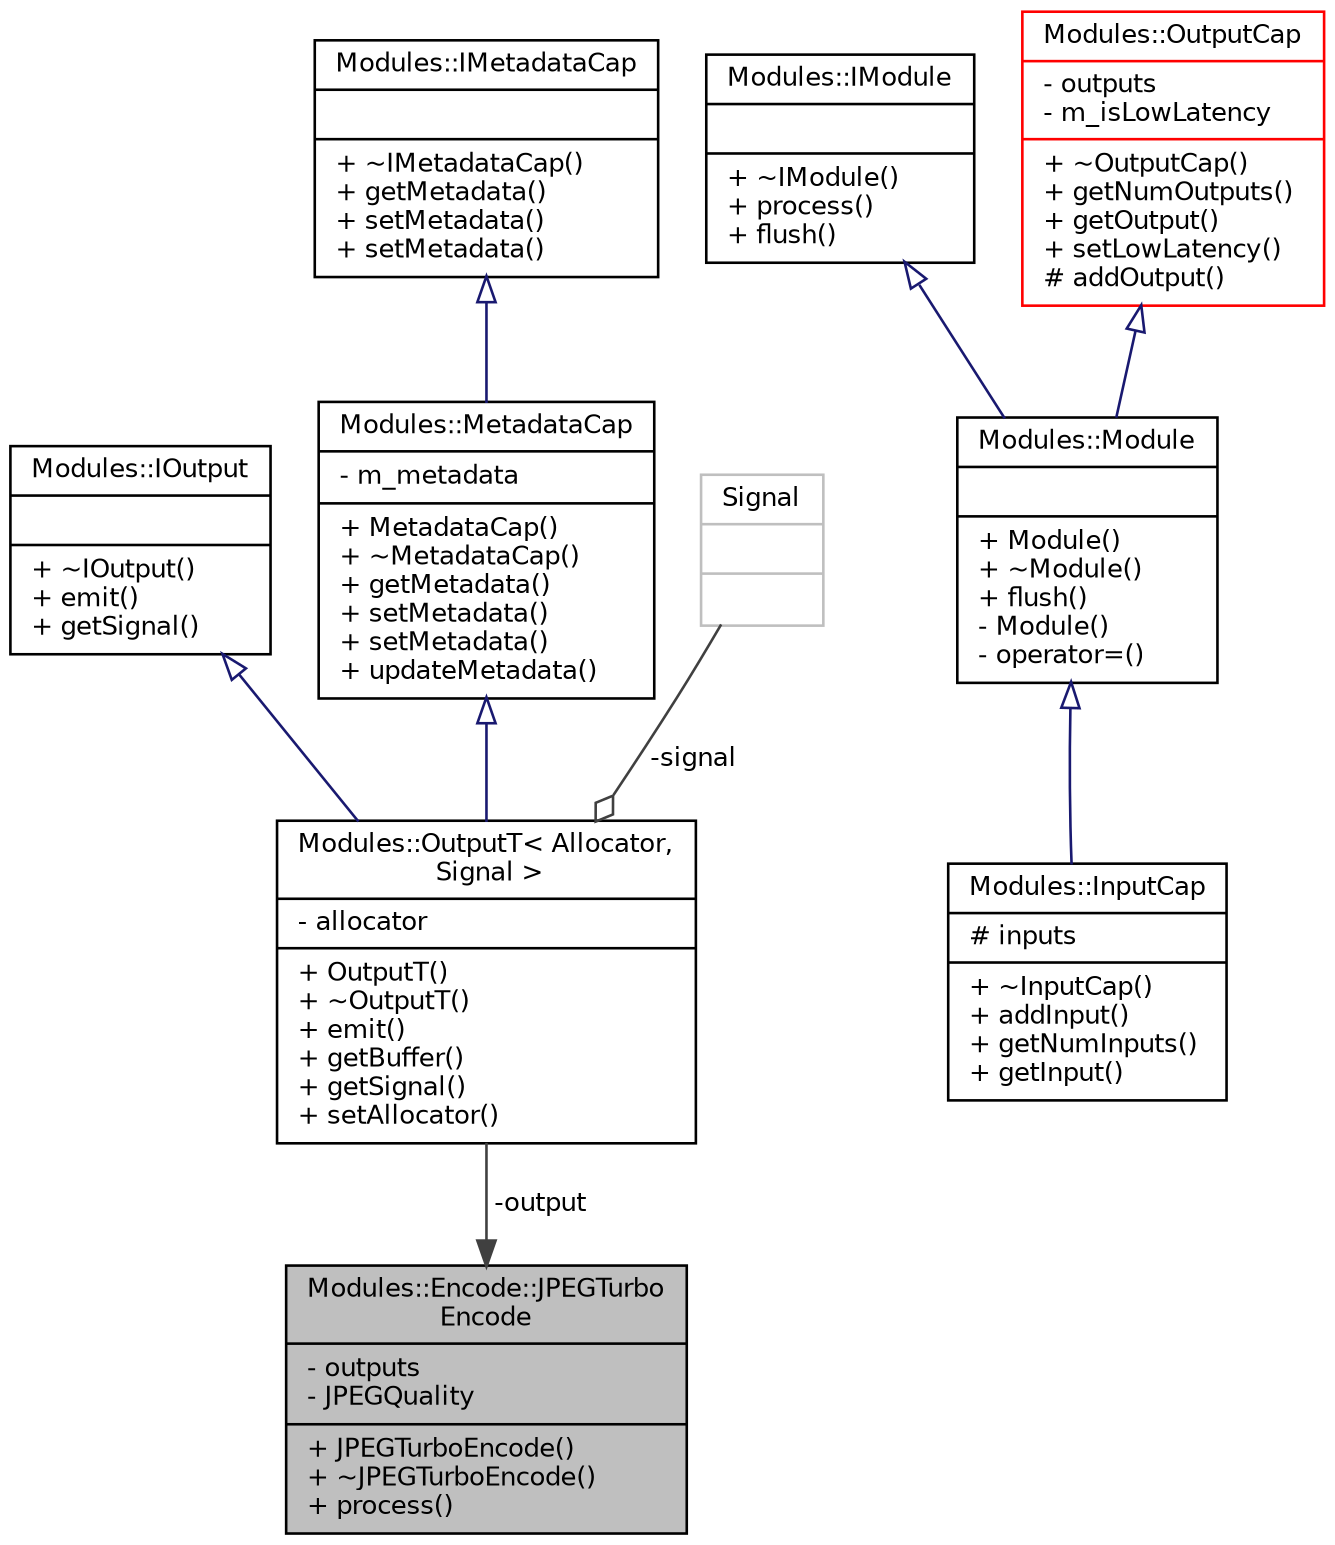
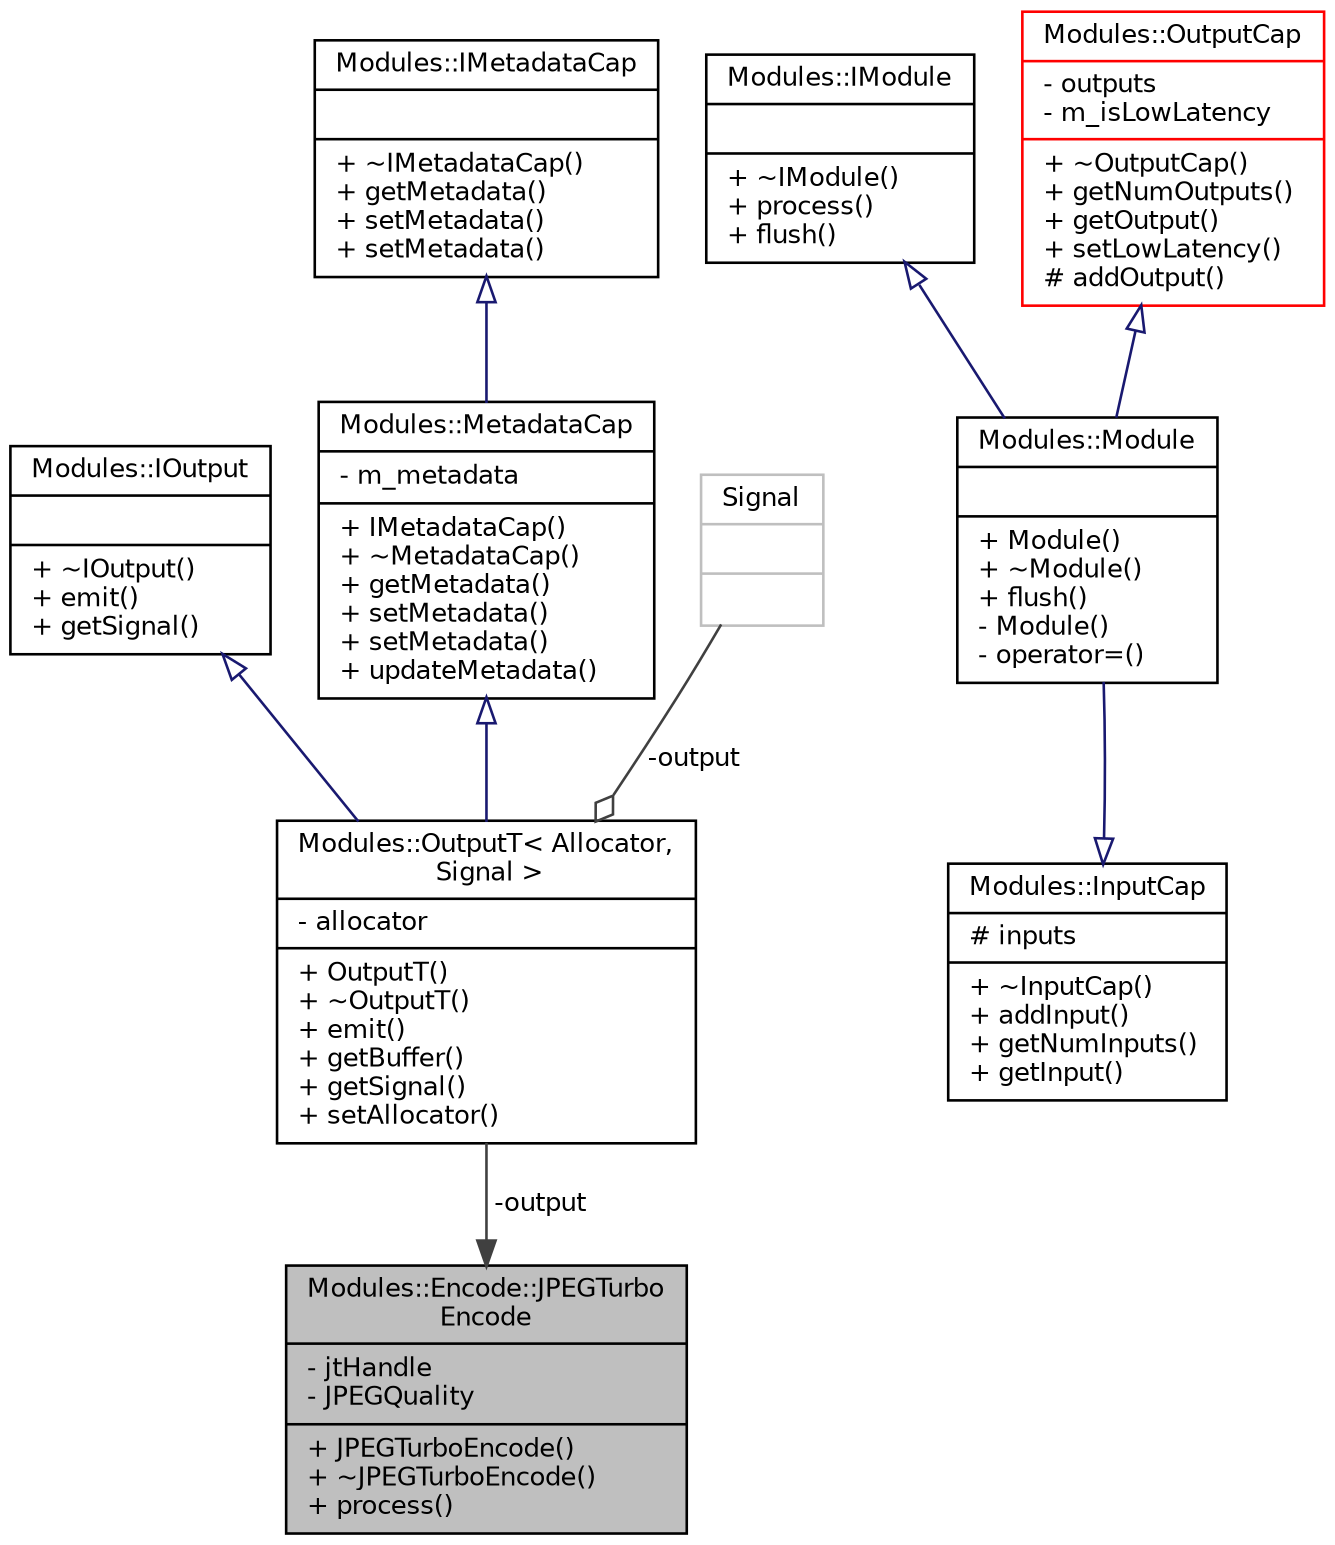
node "Modules::MetadataCap": text "+ MetadataCap()" -> "+ IMetadataCap()"
edge "Signal" -> "Modules::OutputT< Allocator,": label " -signal" -> " -output"
edge "Modules::InputCap" -> "Modules::Module": reversed
node "Modules::Encode::JPEGTurbo": text "- outputs" -> "- jtHandle"
